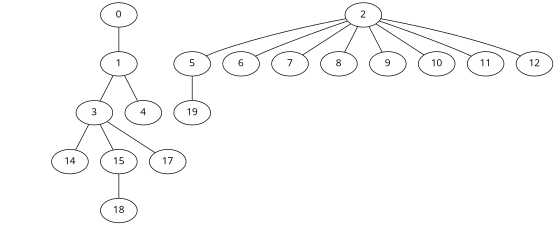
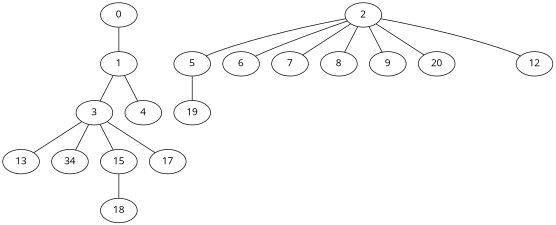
node "10": label "10" -> "20"
node "11": removed
node "13": added
node "14": label "14" -> "34"
